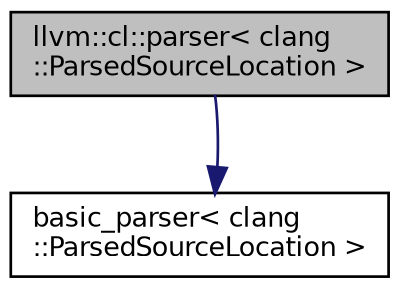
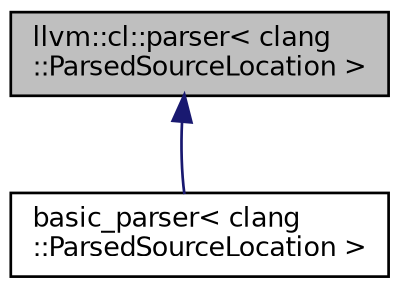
edge "llvm::cl::parser< clang ::ParsedSourceLocation >" -> "basic_parser< clang ::ParsedSourceLocation >": reversed
